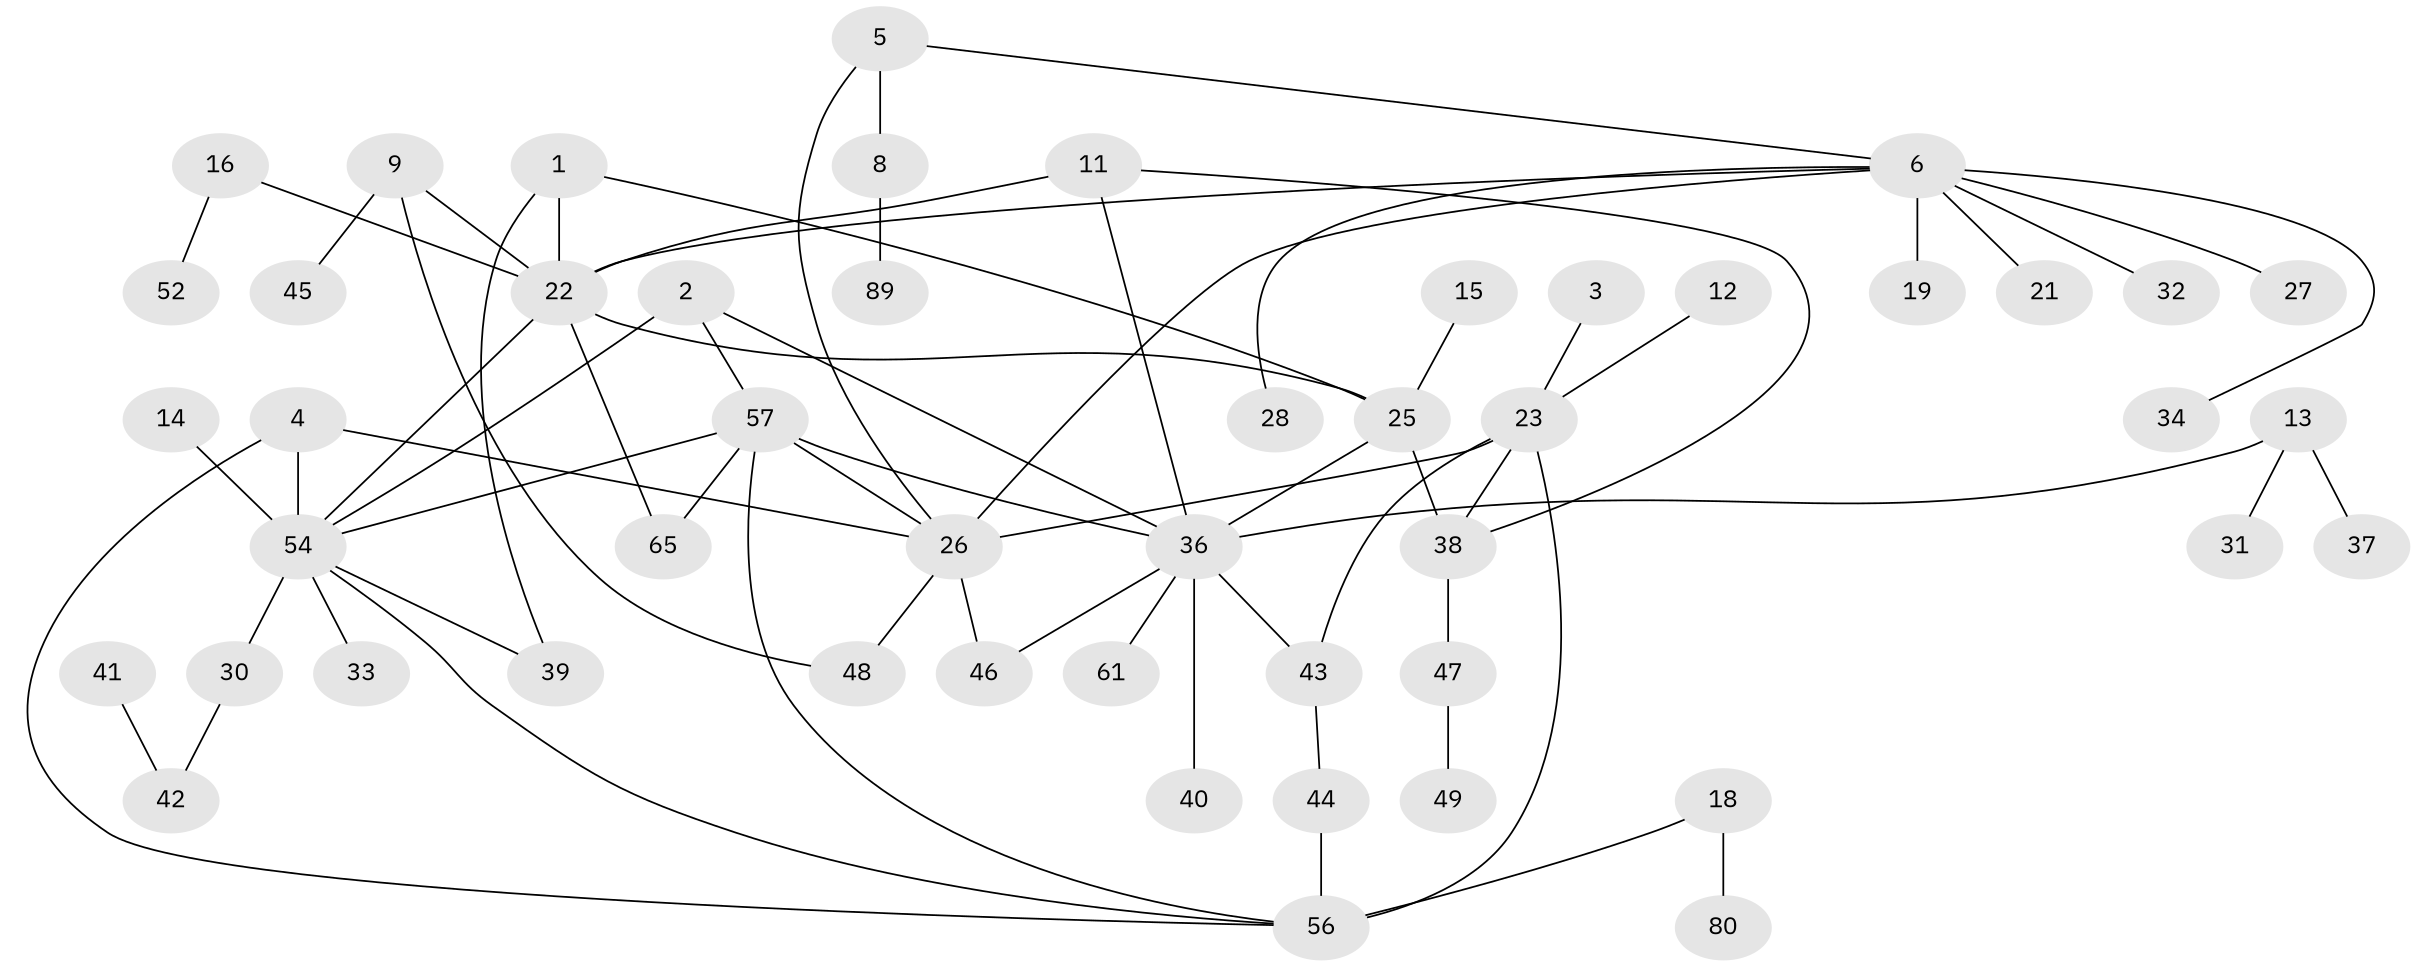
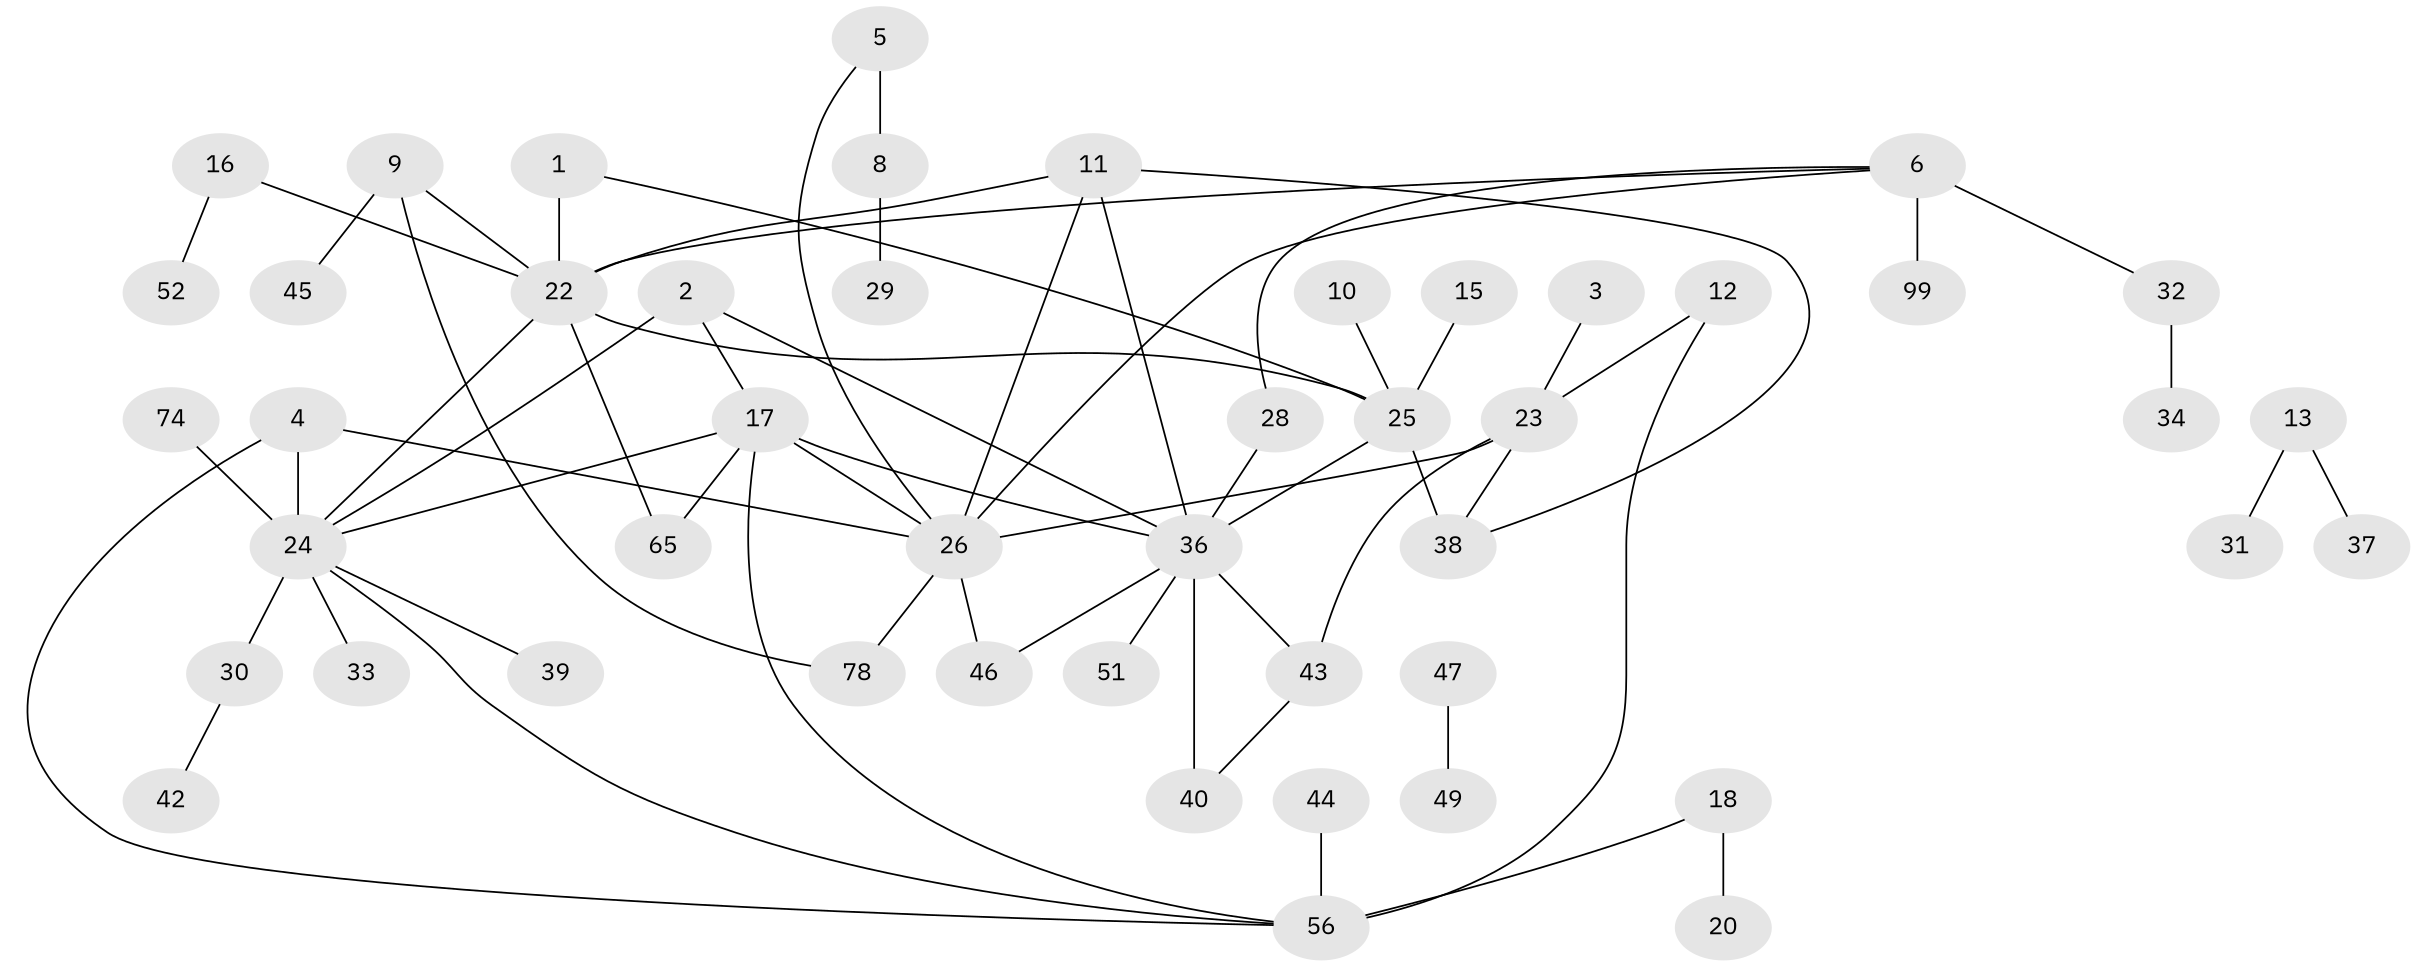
edge "5" -- "6": removed
edge "6" -- "34": now "32" -- "34"
node "89": label "89" -> "29"
node "10": added
node "19": label "19" -> "99"
node "21": removed
node "27": removed
edge "11" -- "26": added
edge "1" -- "39": removed
node "14": label "14" -> "74"
node "57": label "57" -> "17"
edge "13" -- "36": now "28" -- "36"
node "54": label "54" -> "24"
edge "38" -- "47": removed
node "41": removed
node "48": label "48" -> "78"
node "61": label "61" -> "51"
edge "23" -- "56": now "12" -- "56"
edge "43" -- "44": now "43" -- "40"
node "80": label "80" -> "20"
